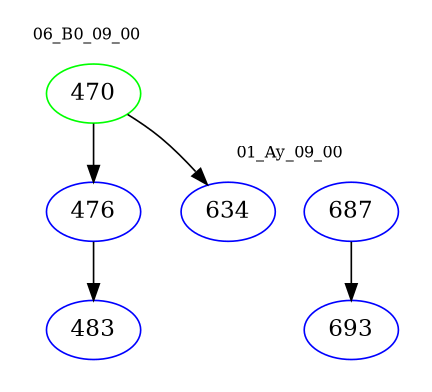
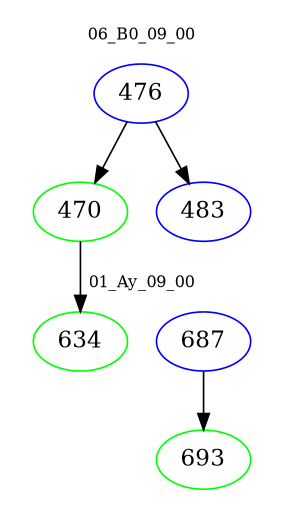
edge "470" -> "476": reversed
node "634": color blue -> green
node "693": color blue -> green
